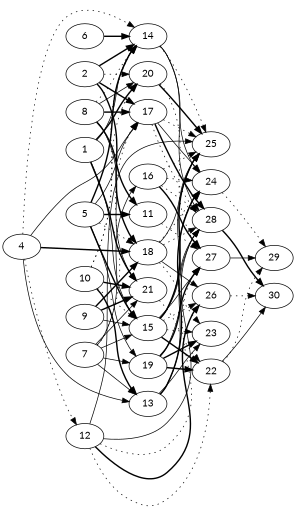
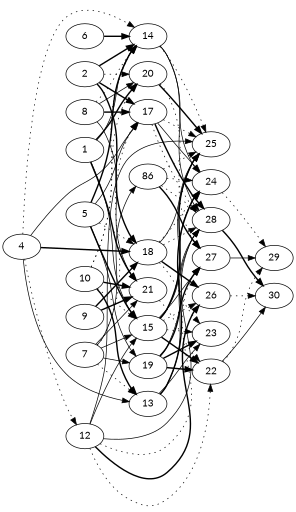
node "16": label "16" -> "86"
node "11": removed
edge "18" -> "26": style solid -> bold
edge "9" -> "15": now "12" -> "15"
edge "7" -> "13": style solid -> dotted
